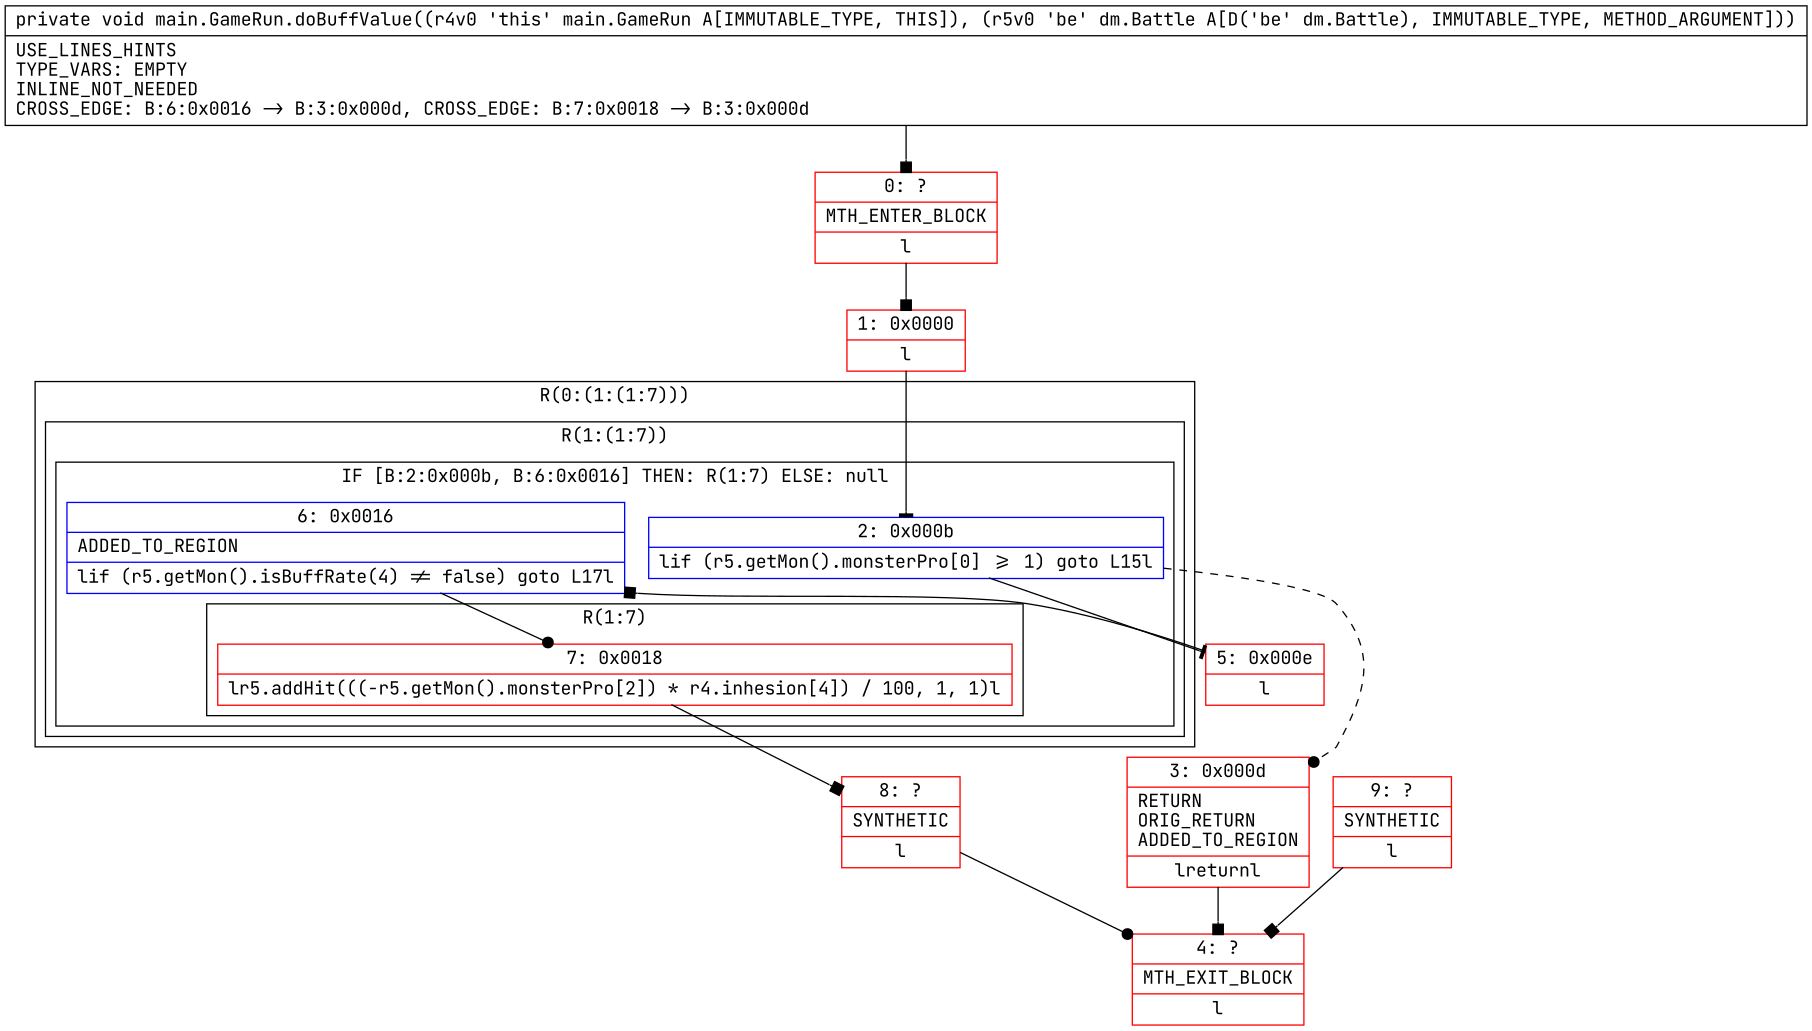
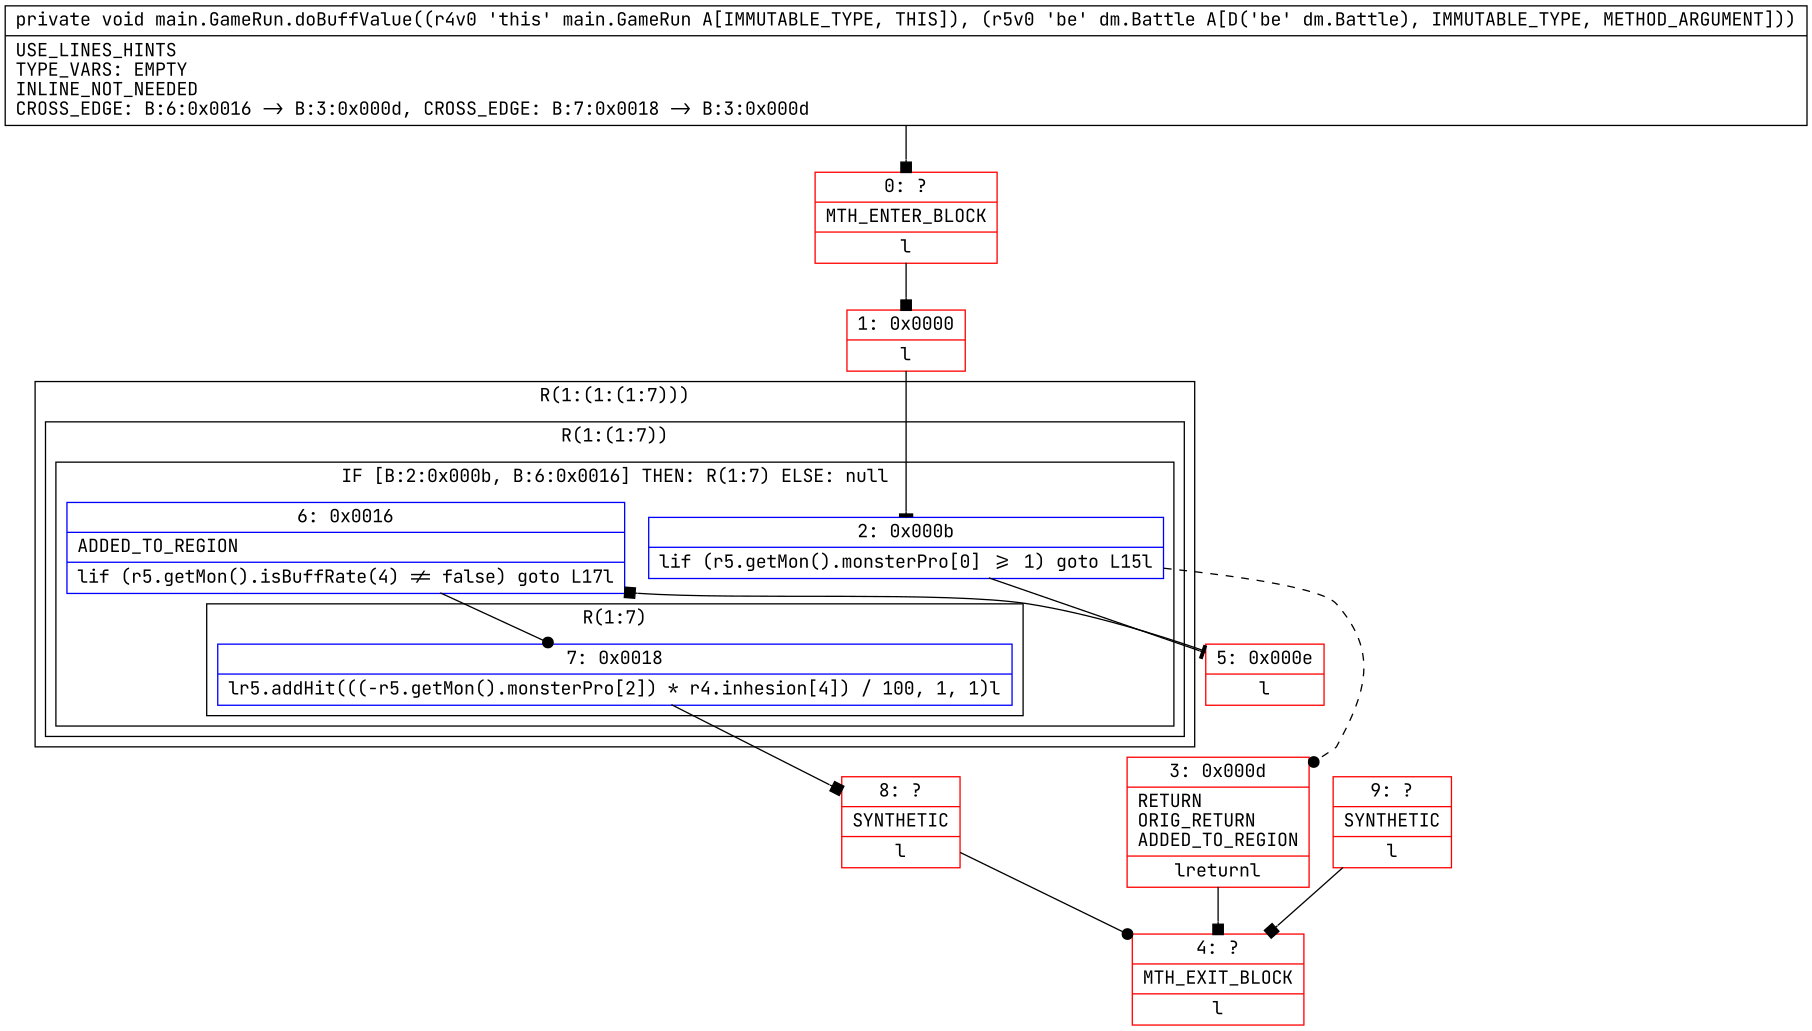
cluster "R(0:(1:(1:7)))": label "R(0:(1:(1:7)))" -> "R(1:(1:(1:7)))"
node "7: 0x0018": color red -> blue
